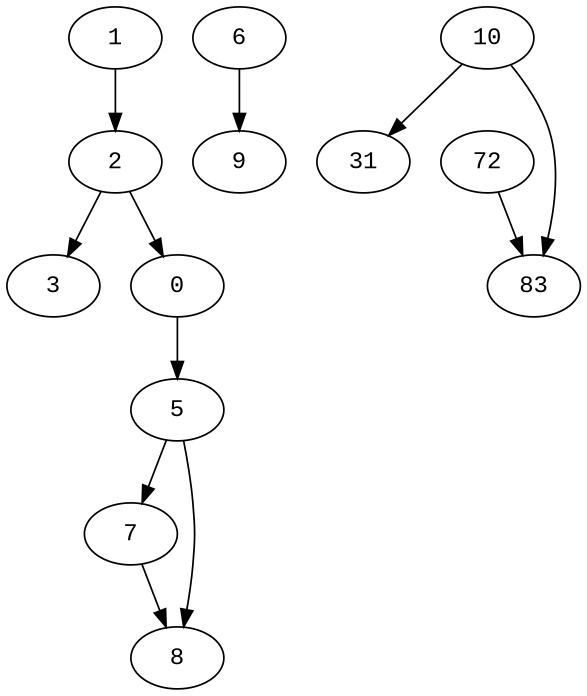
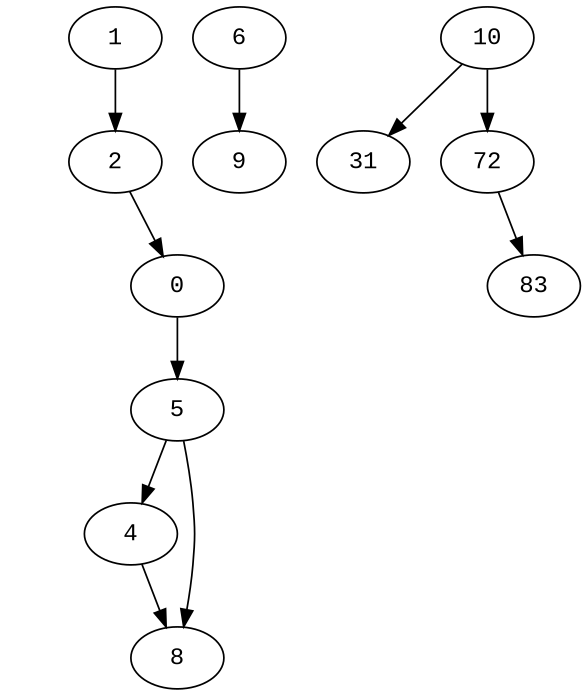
edge "10" -> "83": now "10" -> "72"
node "3": removed
node "7": label "7" -> "4"
